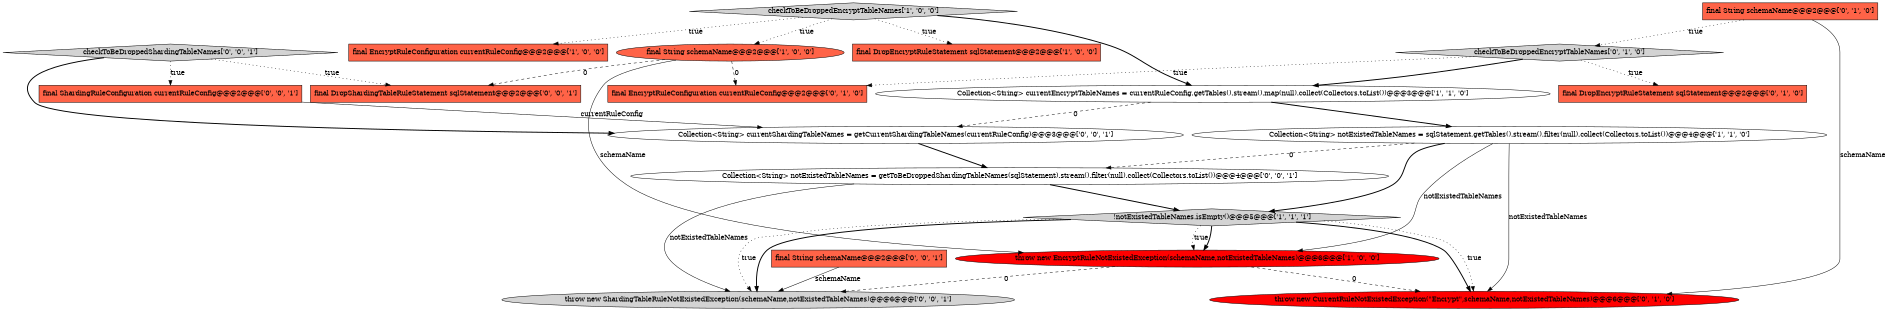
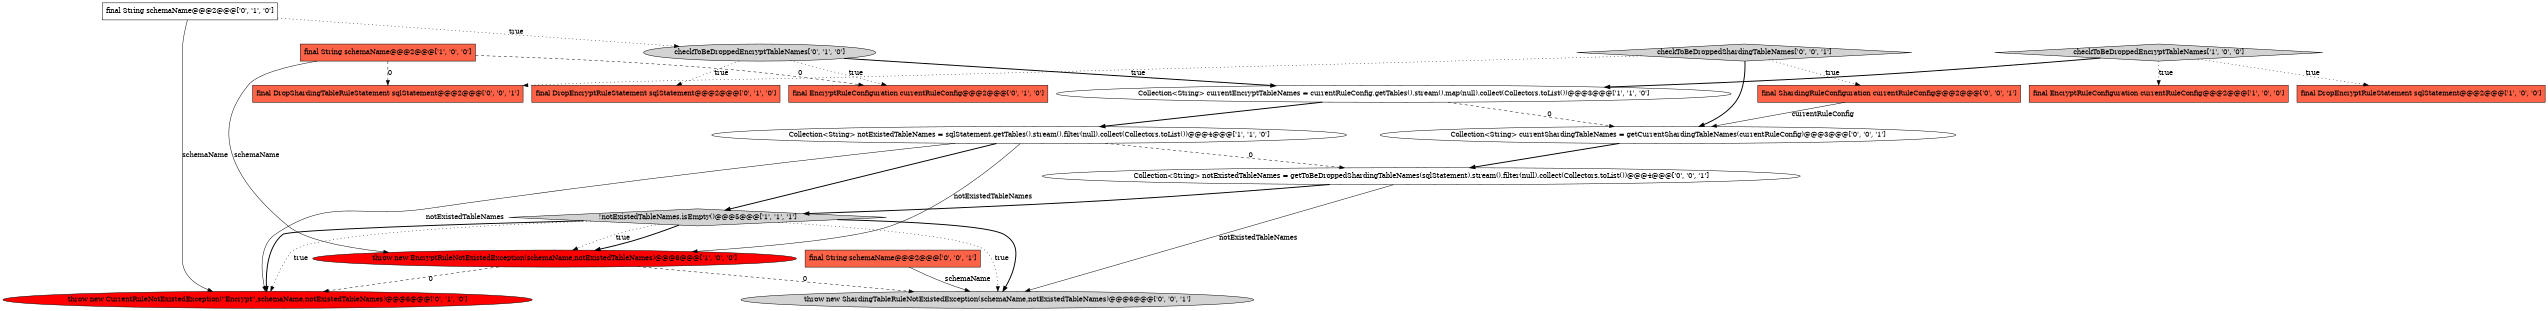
node "final String schemaName@@@2@@@['0', '1', '0']": fillcolor tomato -> white
edge "checkToBeDroppedEncryptTableNames['1', '0', '0']" -> "final String schemaName@@@2@@@['1', '0', '0']": removed, label "true"
node "final String schemaName@@@2@@@['1', '0', '0']": shape ellipse -> box
node "checkToBeDroppedEncryptTableNames['0', '1', '0']": shape diamond -> ellipse
